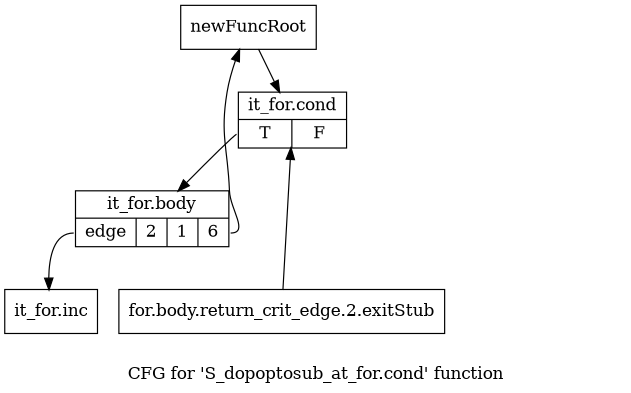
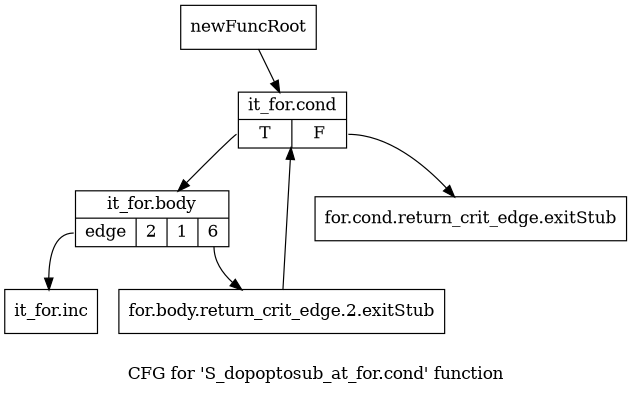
edge "it_for.body" -> "newFuncRoot": now "it_for.body" -> "for.body.return_crit_edge.2.exitStub"
node "for.cond.return_crit_edge.exitStub": added
